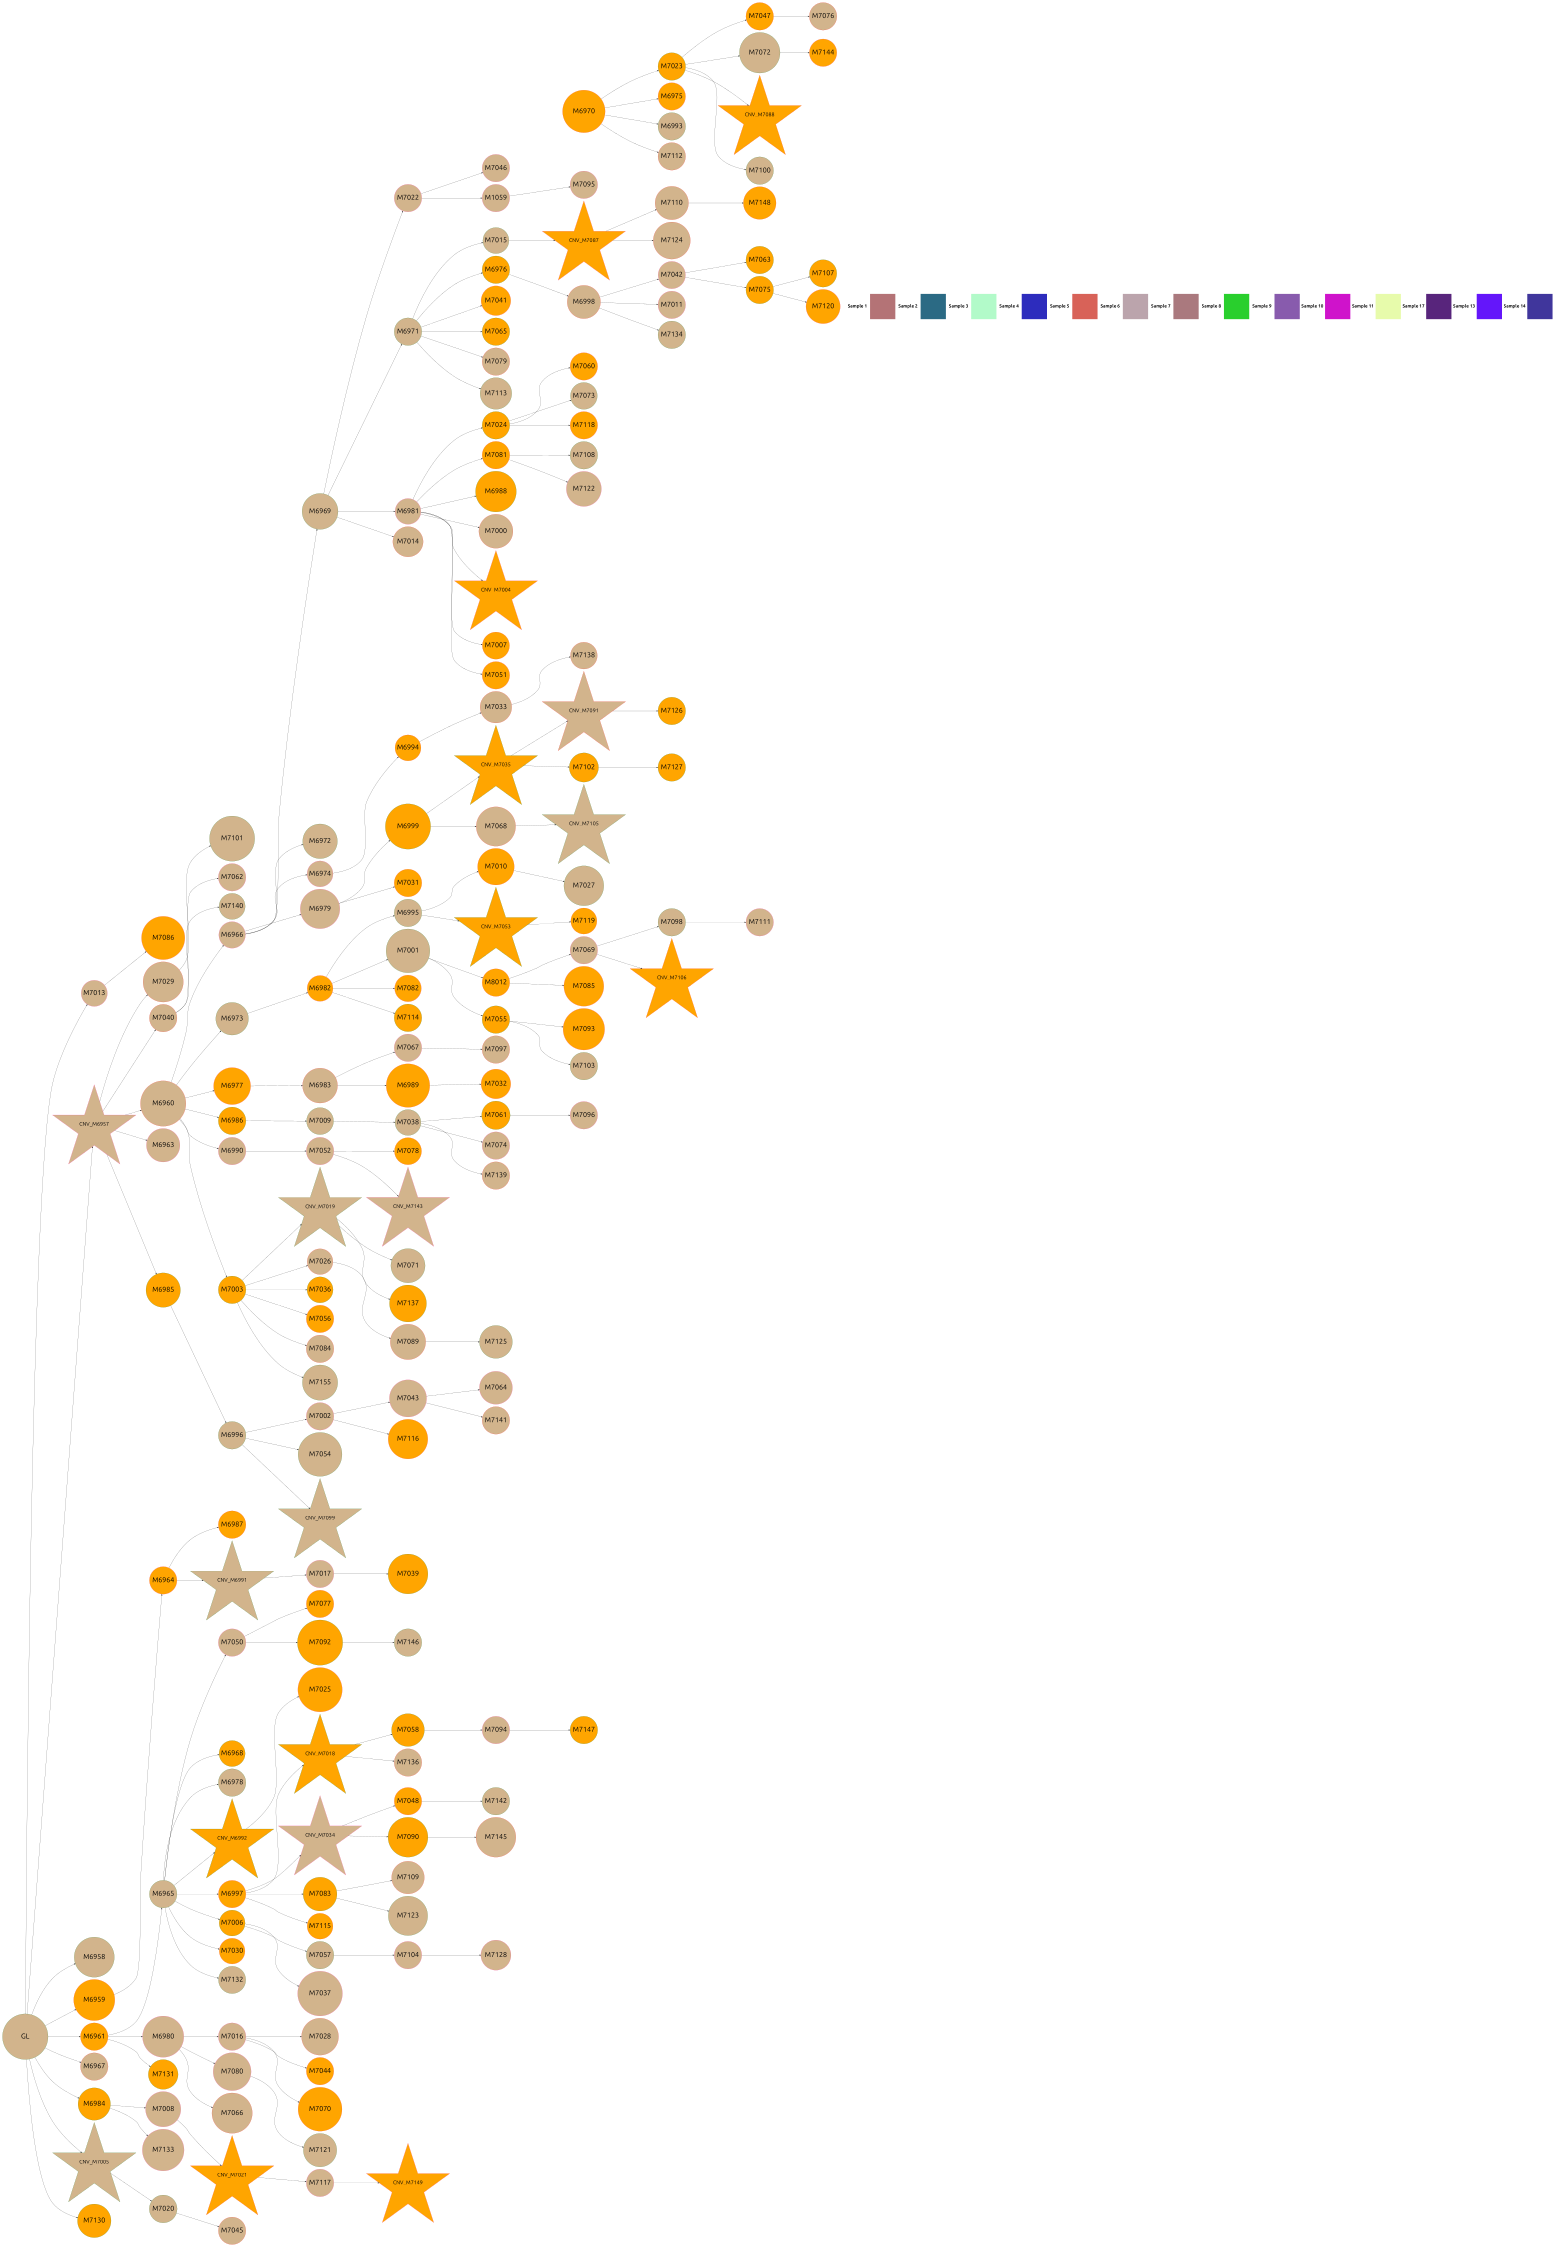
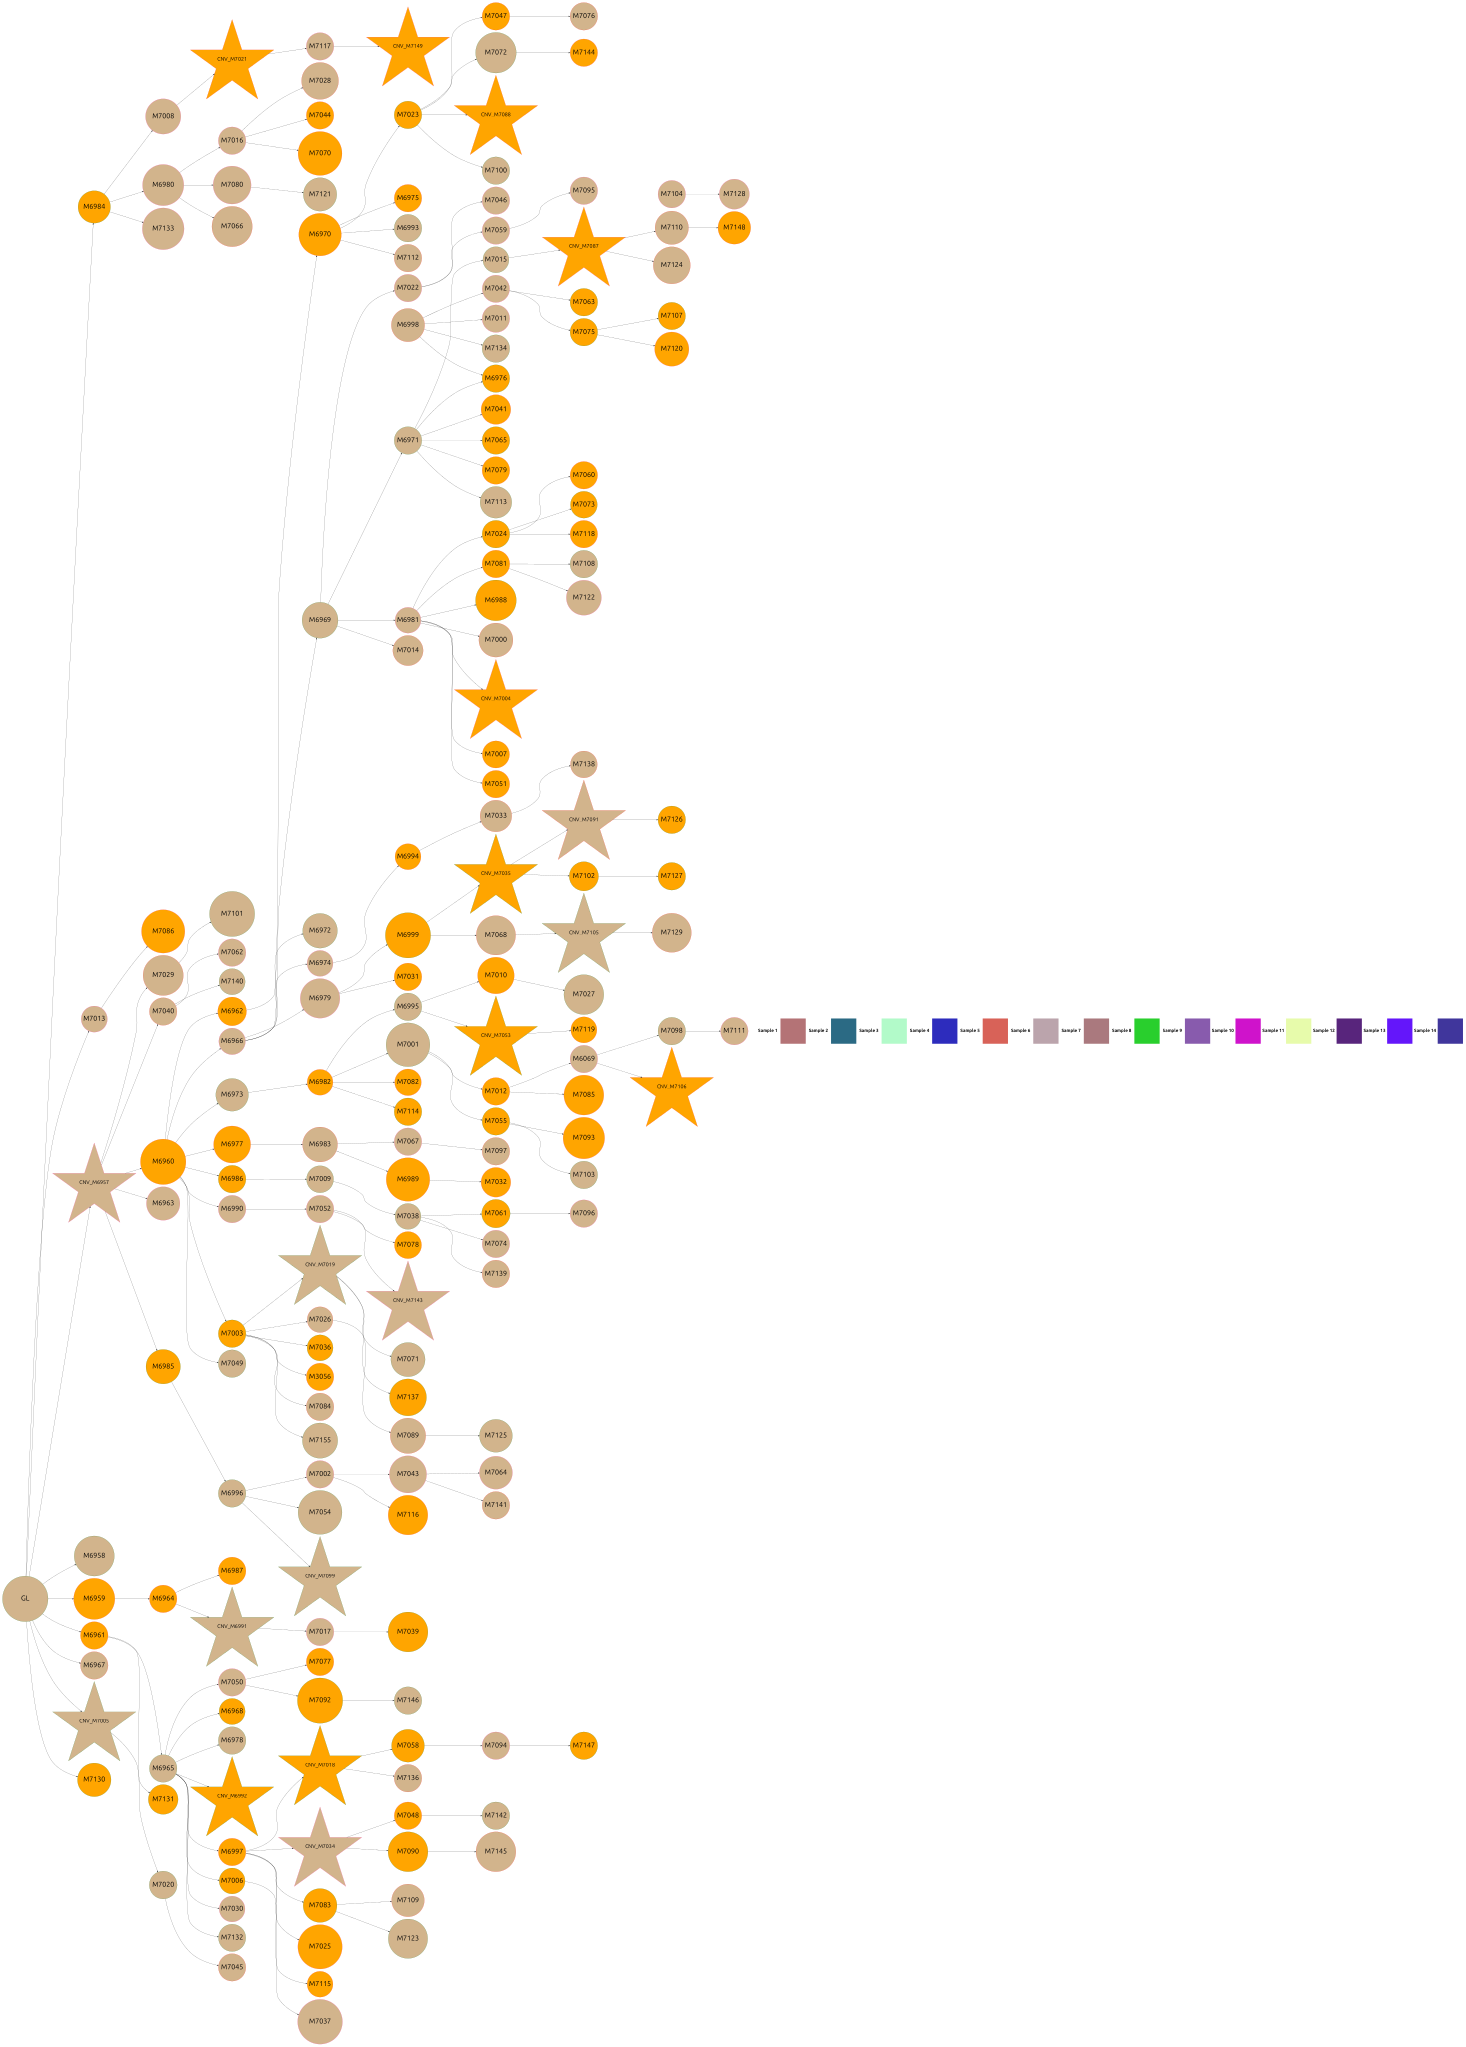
node "M1059": label "M1059" -> "M7059"
edge "M6976" -> "M6998": reversed
node "Sample 1": text "Sample 17" -> "Sample 12"
node "M7079": fillcolor tan -> orange
node "M7073": fillcolor tan -> orange
node "M7129": added
node "M7069": label "M7069" -> "M6069"
node "M8012": label "M8012" -> "M7012"
node "M6962": added
node "M6960": fillcolor tan -> orange
node "M7056": label "M7056" -> "M3056"
node "M7049": added
edge "CNV_M6992" -> "M7025": now "M6997" -> "M7025"
node "M7030": fillcolor orange -> tan
node "M7057": removed
edge "M6961" -> "M6980": now "M6984" -> "M6980"
